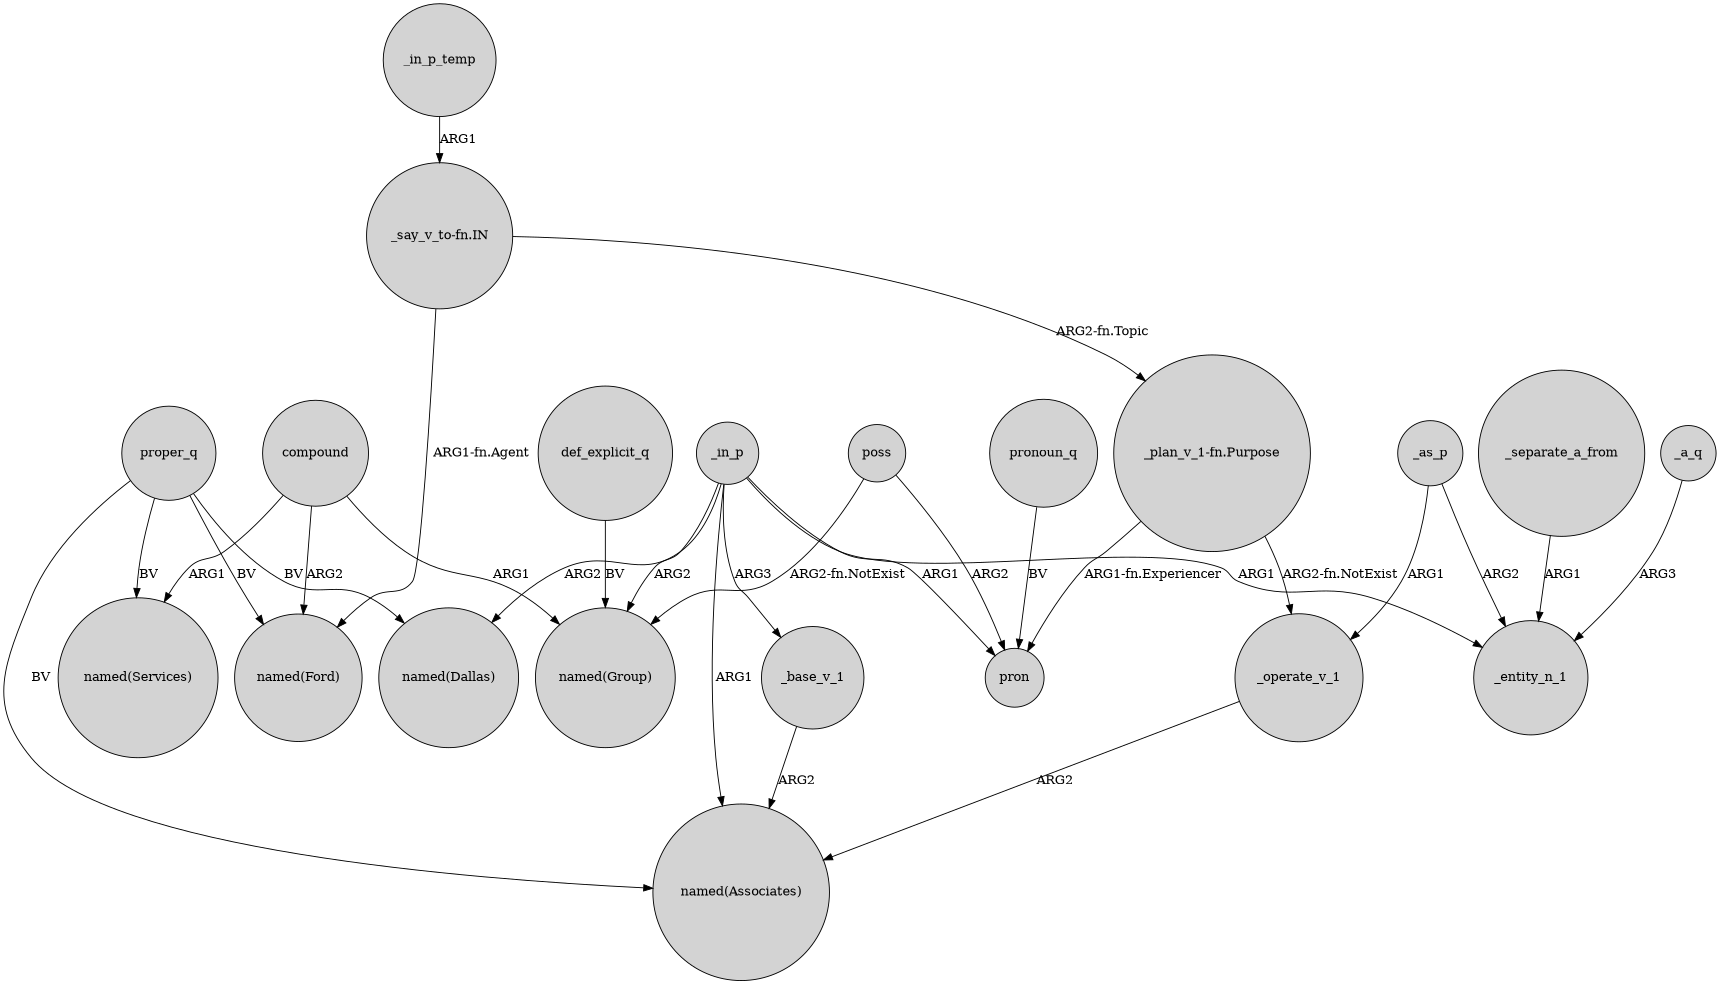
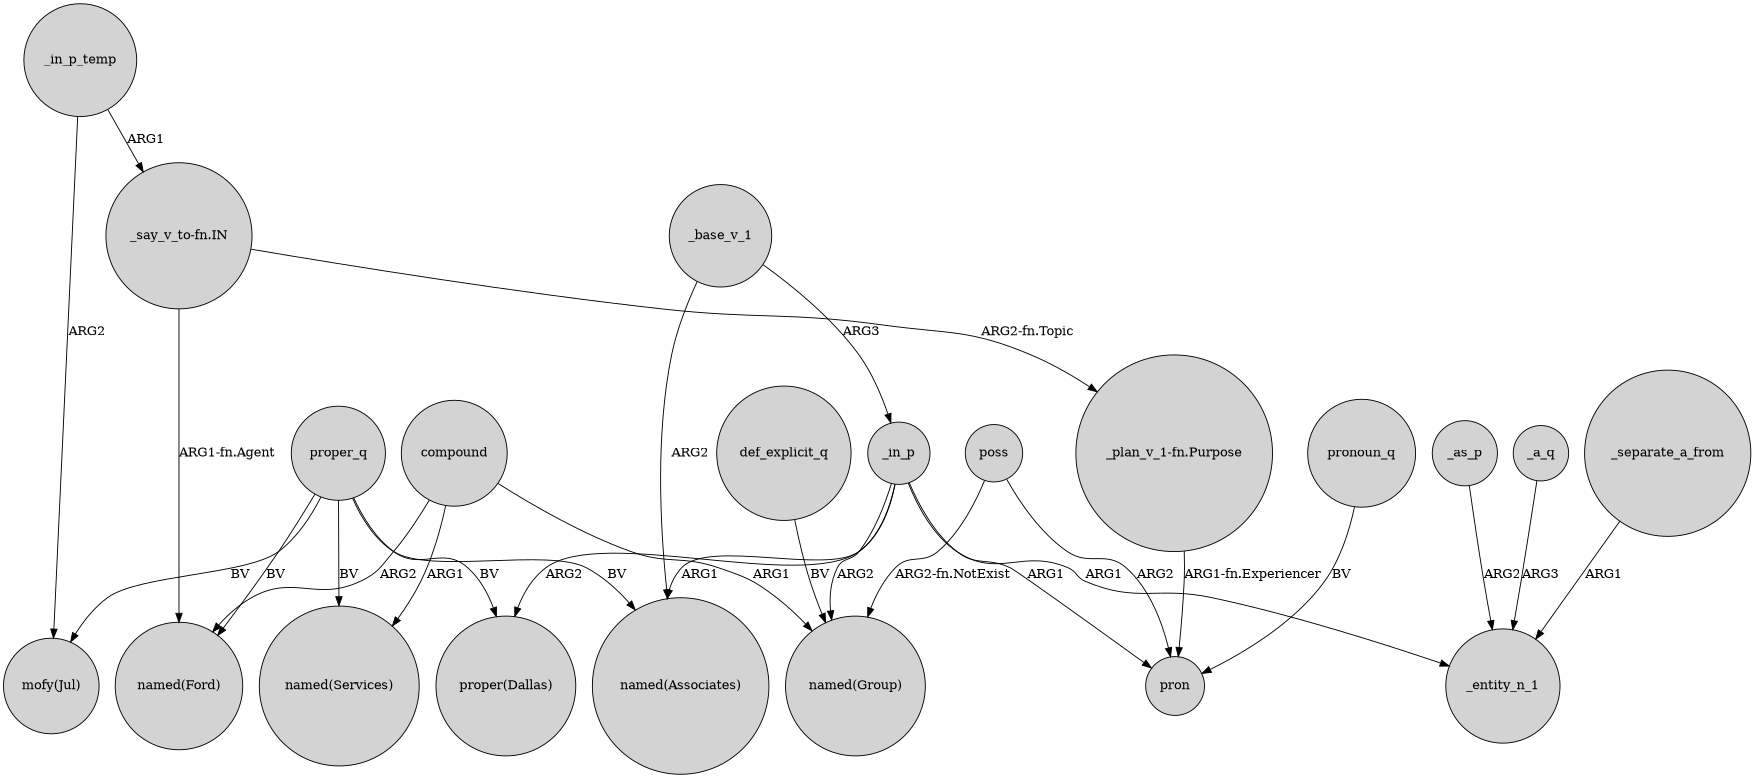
edge "_in_p" -> "_base_v_1": reversed
node "named(Dallas)": label "named(Dallas)" -> "proper(Dallas)"
node "_operate_v_1": removed
node "mofy(Jul)": added
